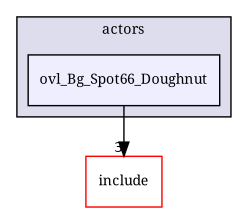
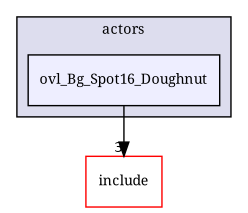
node "ovl_Bg_Spot66_Doughnut": label "ovl_Bg_Spot66_Doughnut" -> "ovl_Bg_Spot16_Doughnut"
